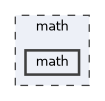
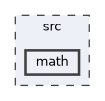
cluster "math": label "math" -> "src"
